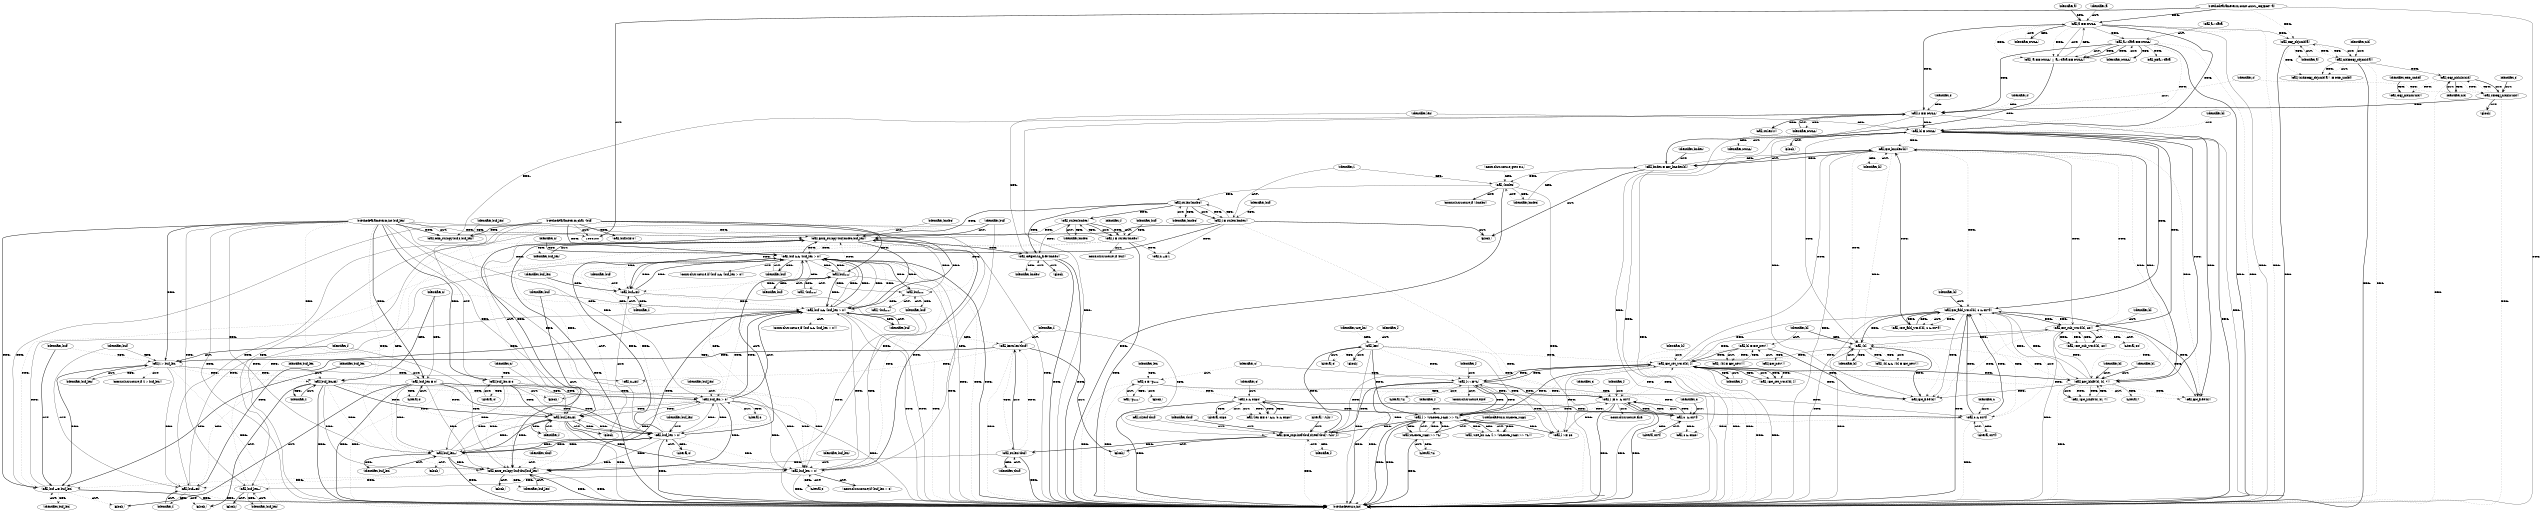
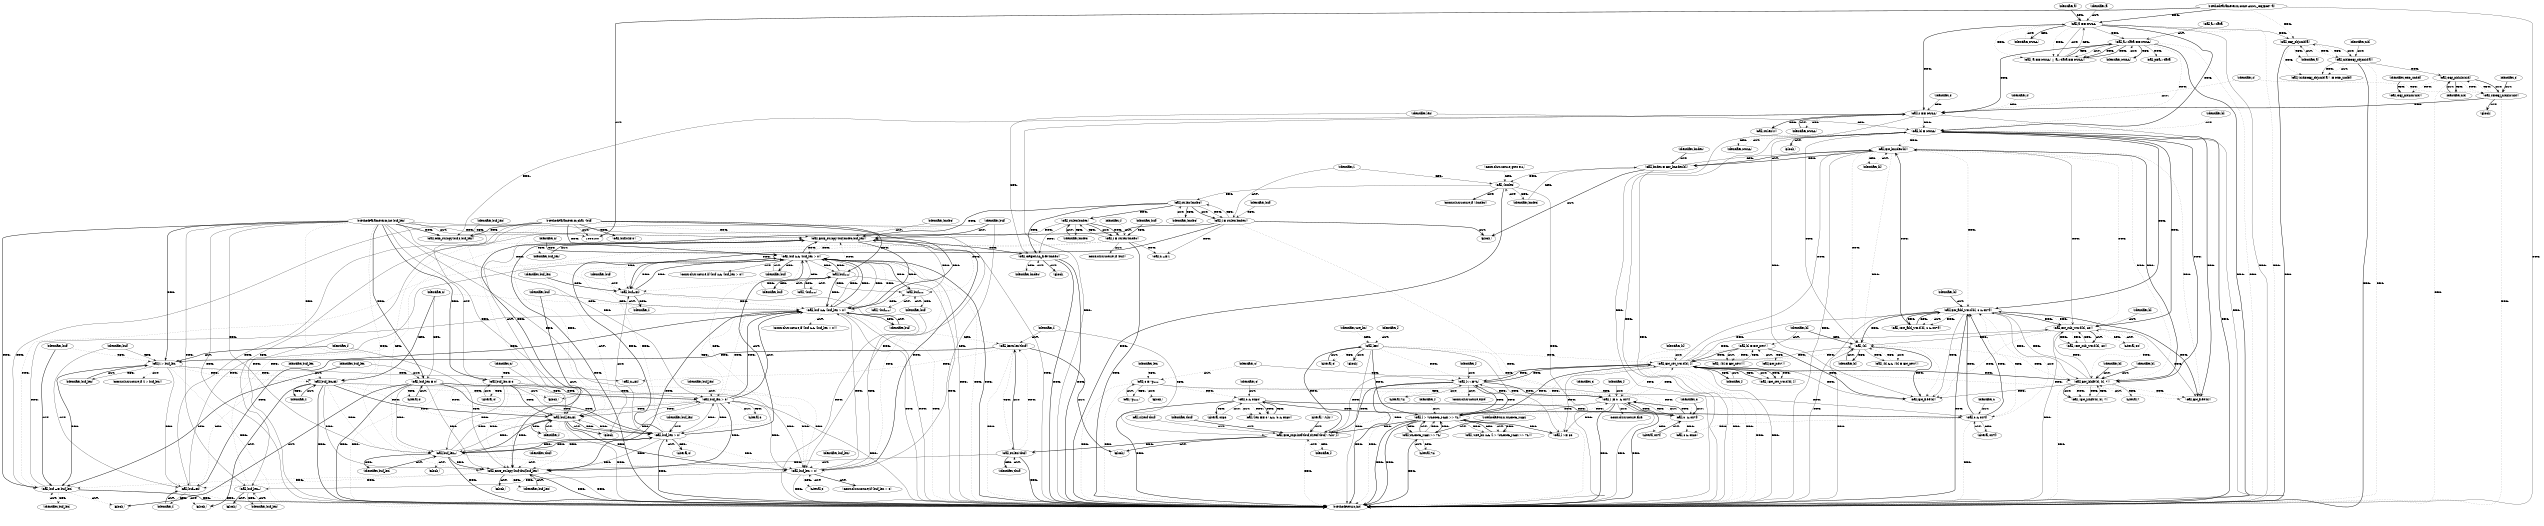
edge "(Call,s == NULL)" -> "(Call,bl = NULL)": style bold -> solid
edge "(Call,(a == NULL) || (a->data == NULL))" -> "(Call,bndec = BN_bn2dec(bl))": now "(Call,(a == NULL) || (a->data == NULL))" -> "(Call,a->data == NULL)"
edge "(Call,l<<=7L)" -> "(Call,l >= 80)": removed, label "DDG:"
